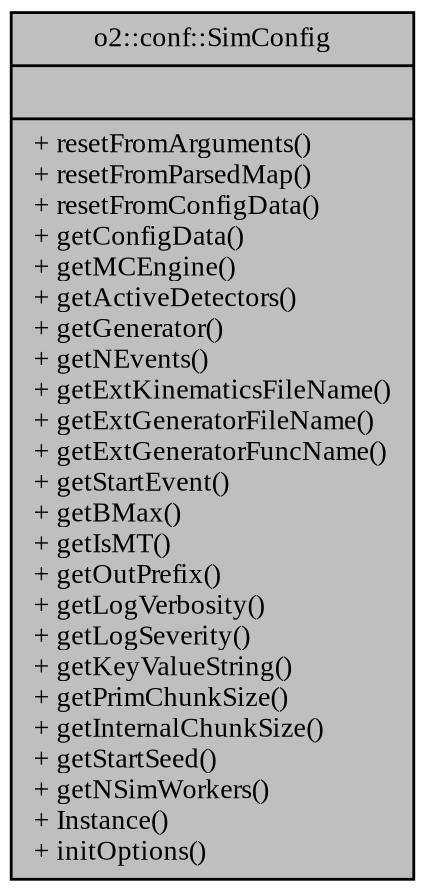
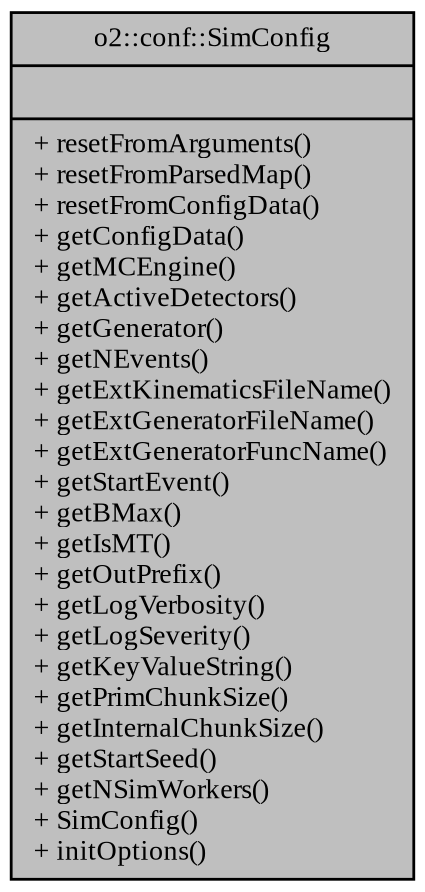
node "o2::conf::SimConfig": text "+ Instance()" -> "+ SimConfig()"
